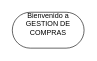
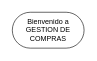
node "Bienvenido a GESTION DE COMPRAS": moved (48, 24) -> (48, 30)
